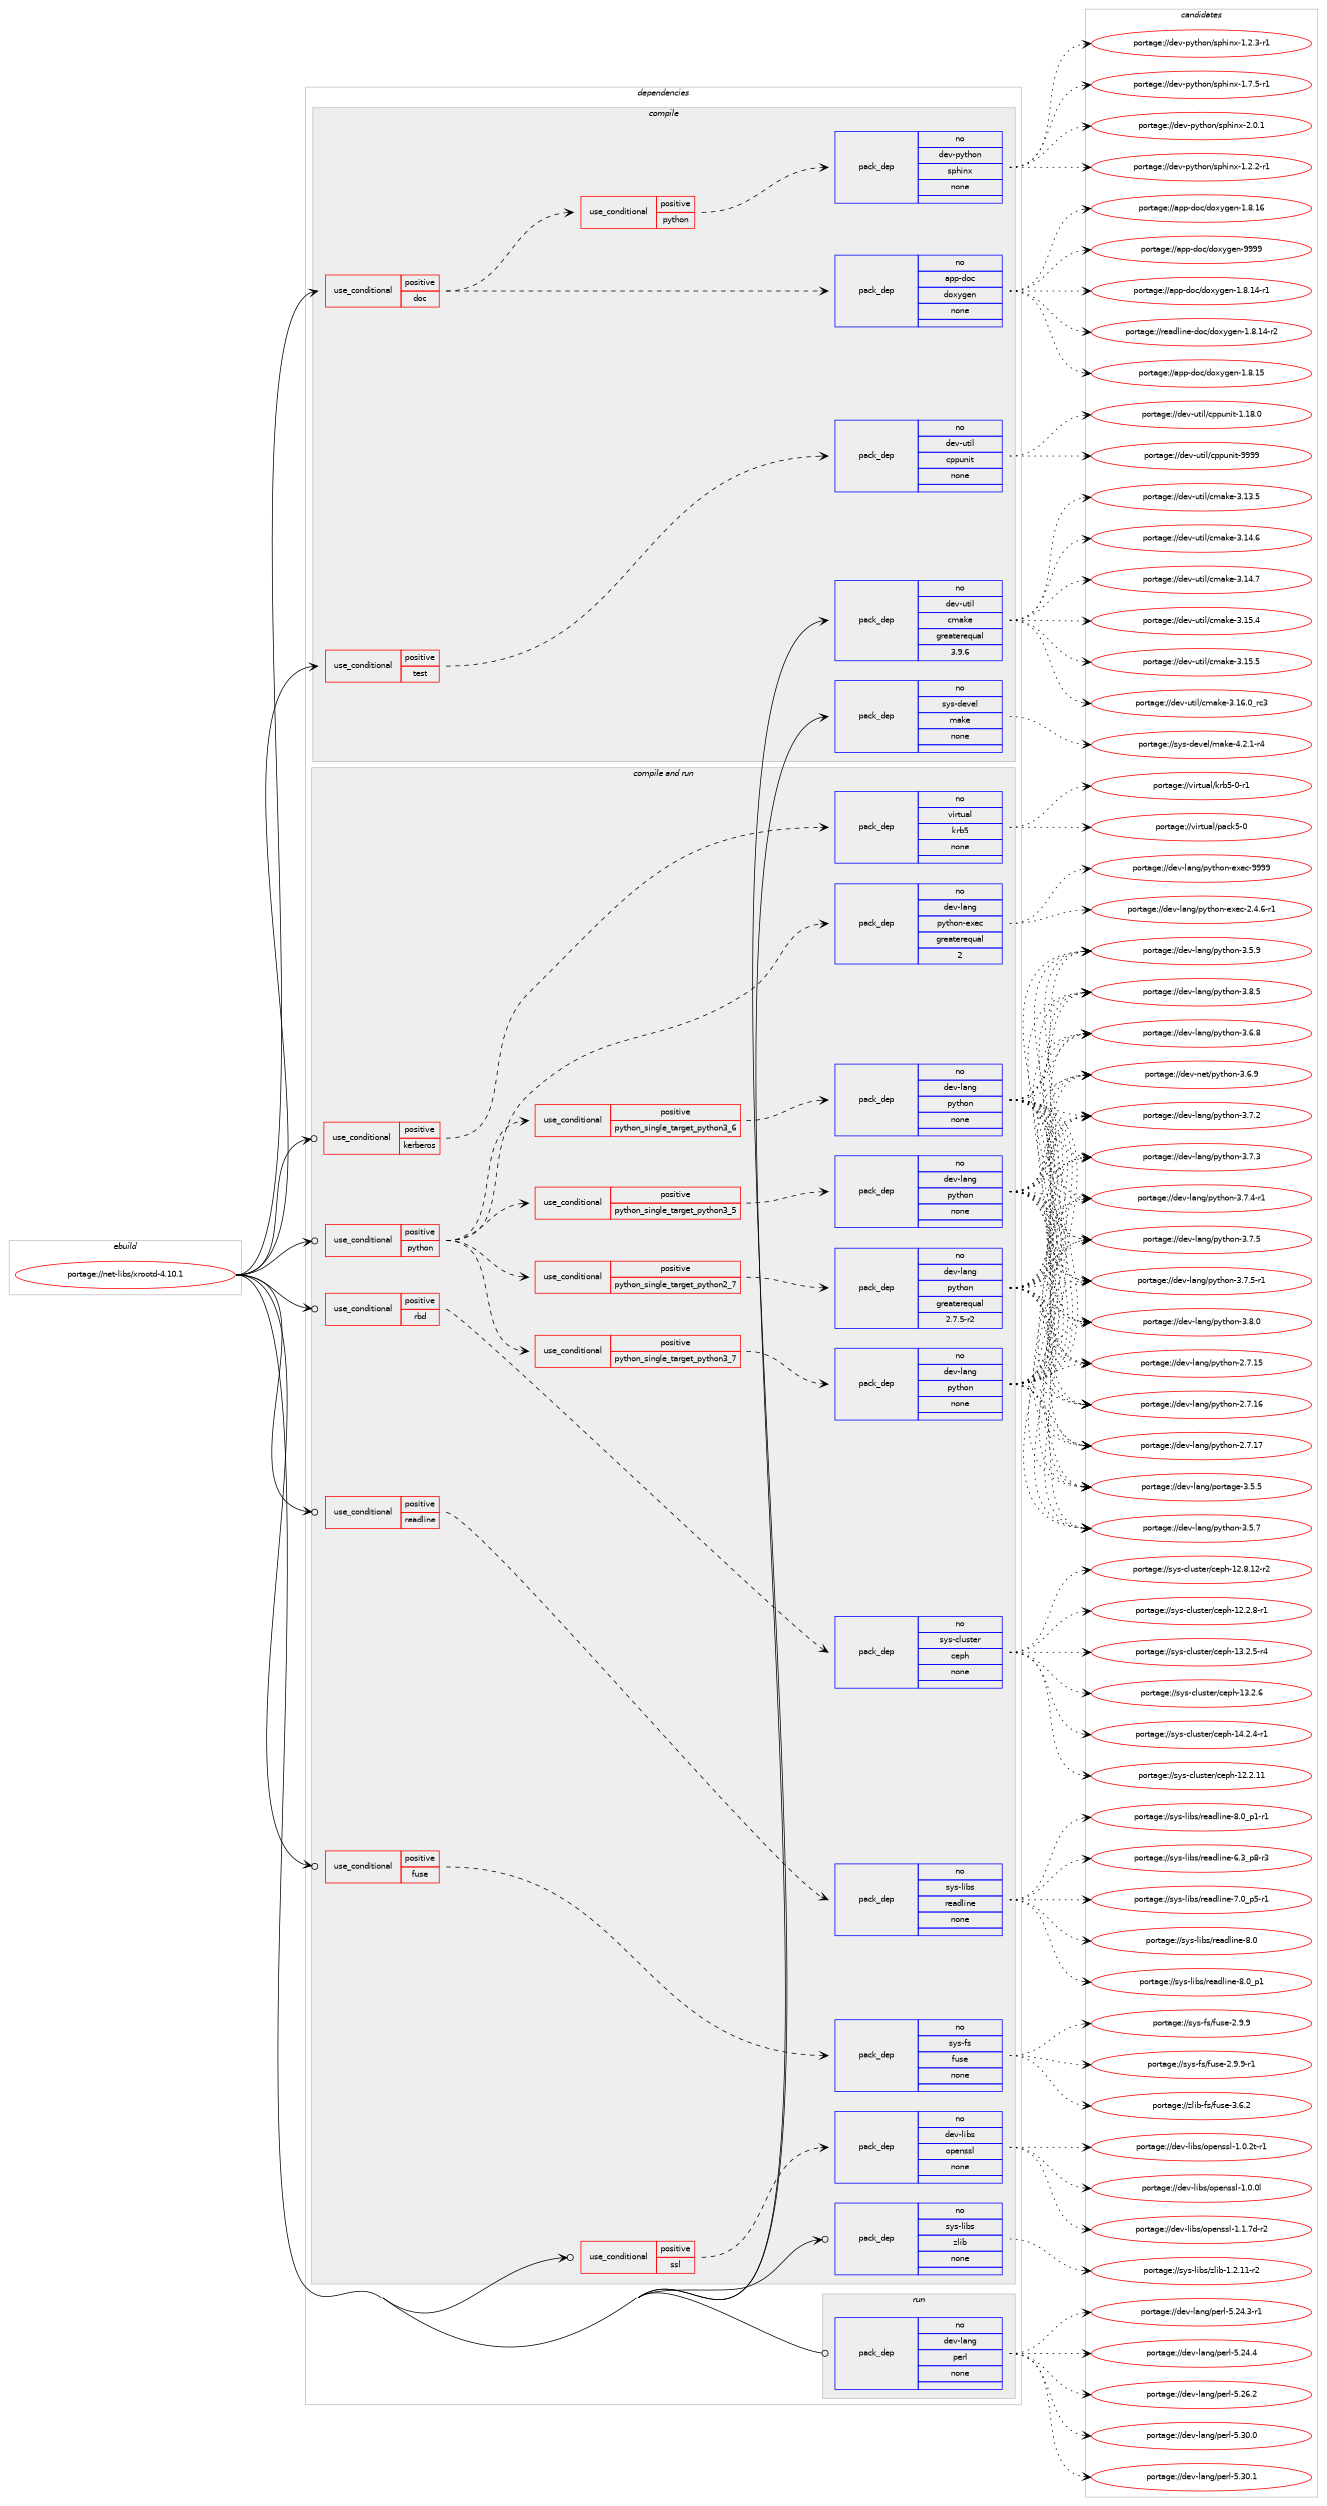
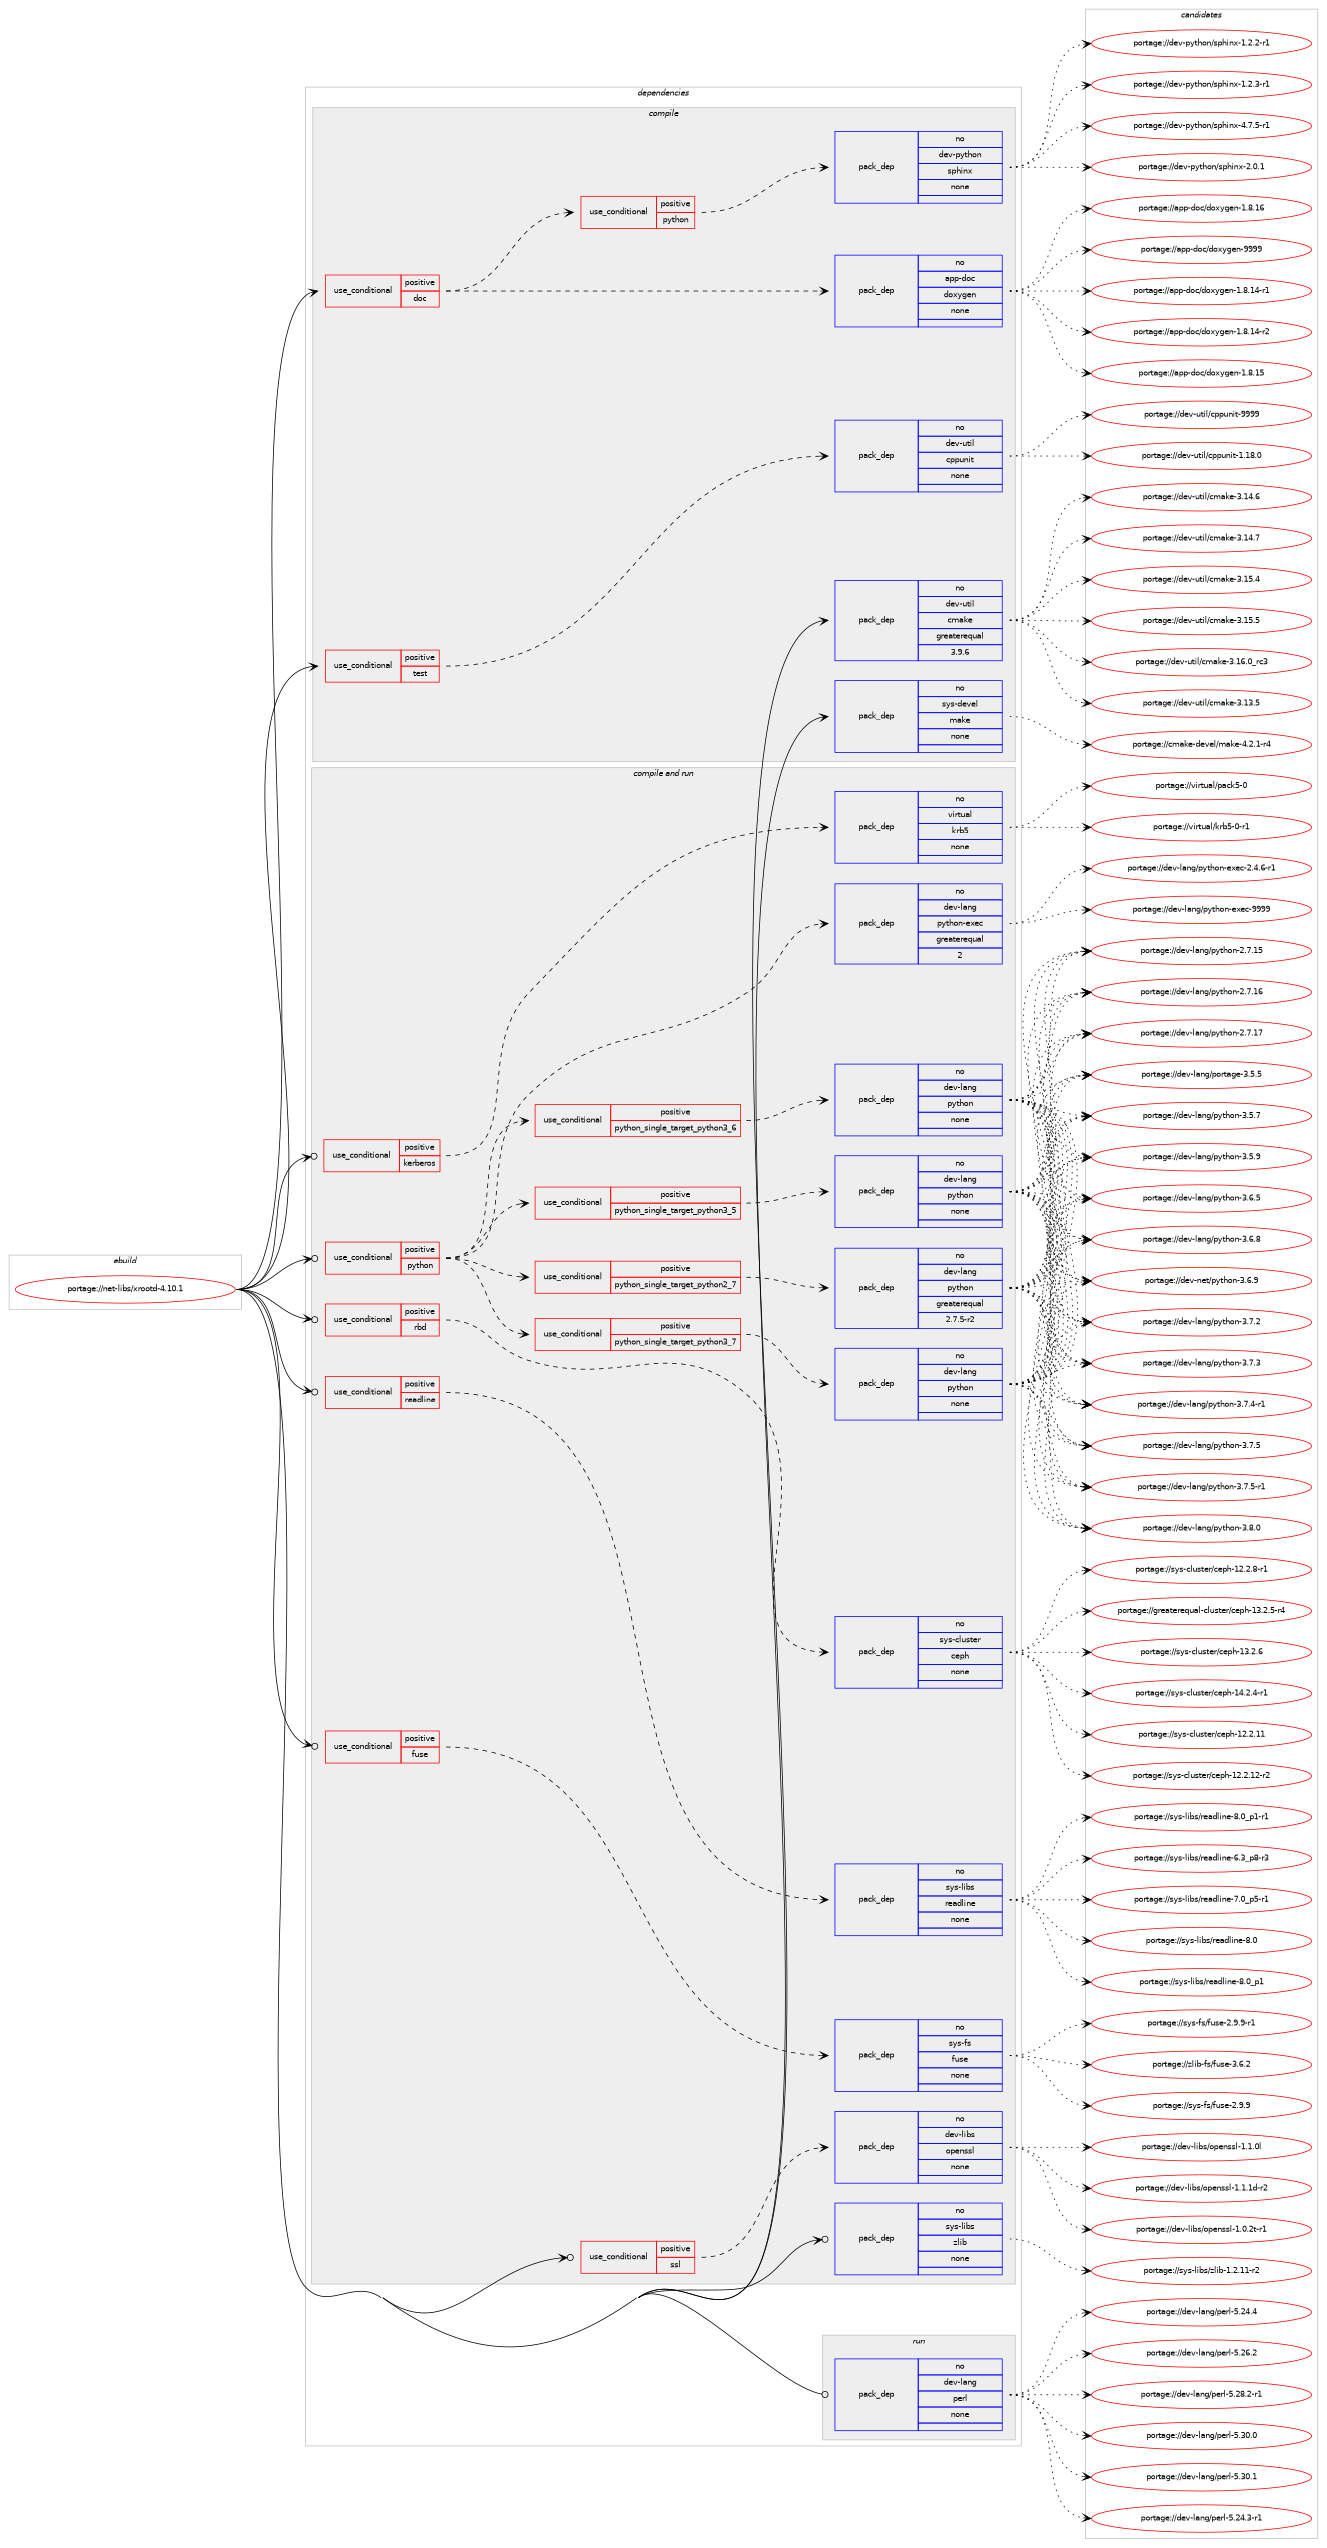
node "portage://dev-python/sphinx-1.7.5-r1": label "portage://dev-python/sphinx-1.7.5-r1" -> "portage://dev-python/sphinx-4.7.5-r1"
node "portage://readline-doc/doxygen-1.8.14-r2": label "portage://readline-doc/doxygen-1.8.14-r2" -> "portage://app-doc/doxygen-1.8.14-r2"
node "portage://sys-devel/make-4.2.1-r4": label "portage://sys-devel/make-4.2.1-r4" -> "portage://cmake-devel/make-4.2.1-r4"
node "portage://dev-lang/python-3.8.5": label "portage://dev-lang/python-3.8.5" -> "portage://dev-lang/python-3.6.5"
node "portage://sys-cluster/ceph-12.8.12-r2": label "portage://sys-cluster/ceph-12.8.12-r2" -> "portage://sys-cluster/ceph-12.2.12-r2"
node "portage://sys-cluster/ceph-13.2.5-r4": label "portage://sys-cluster/ceph-13.2.5-r4" -> "portage://greaterequal-cluster/ceph-13.2.5-r4"
node "portage://dev-libs/openssl-1.0.0l": label "portage://dev-libs/openssl-1.0.0l" -> "portage://dev-libs/openssl-1.1.0l"
node "portage://dev-libs/openssl-1.1.7d-r2": label "portage://dev-libs/openssl-1.1.7d-r2" -> "portage://dev-libs/openssl-1.1.1d-r2"
node "portage://dev-lang/perl-5.28.2-r1": added
